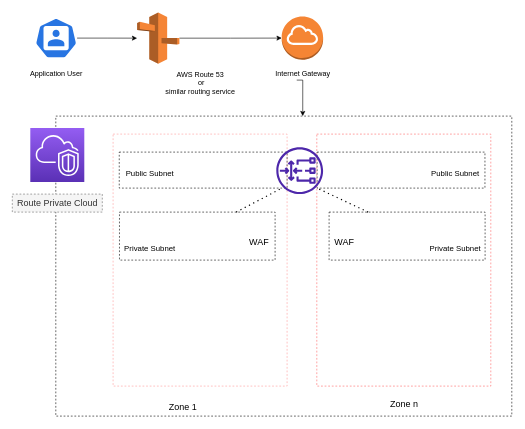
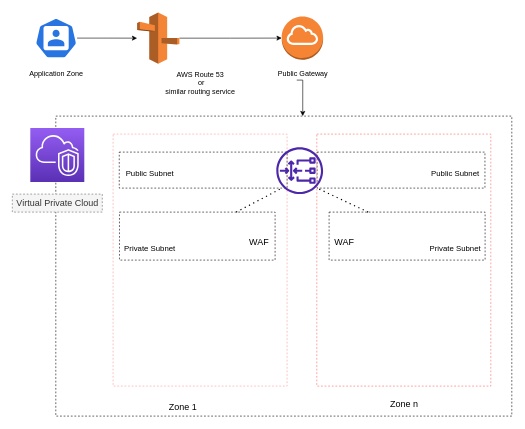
node "Application User": label "Application User" -> "Application Zone"
node "Internet Gateway": label "Internet Gateway" -> "Public Gateway"
node "Route Private Cloud": label "Route Private Cloud" -> "Virtual Private Cloud"
